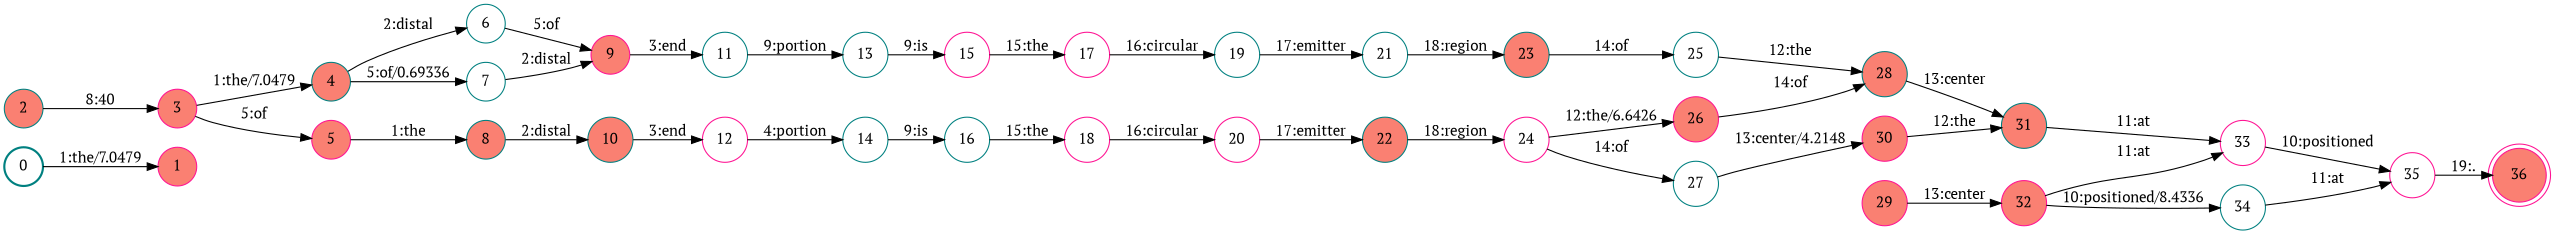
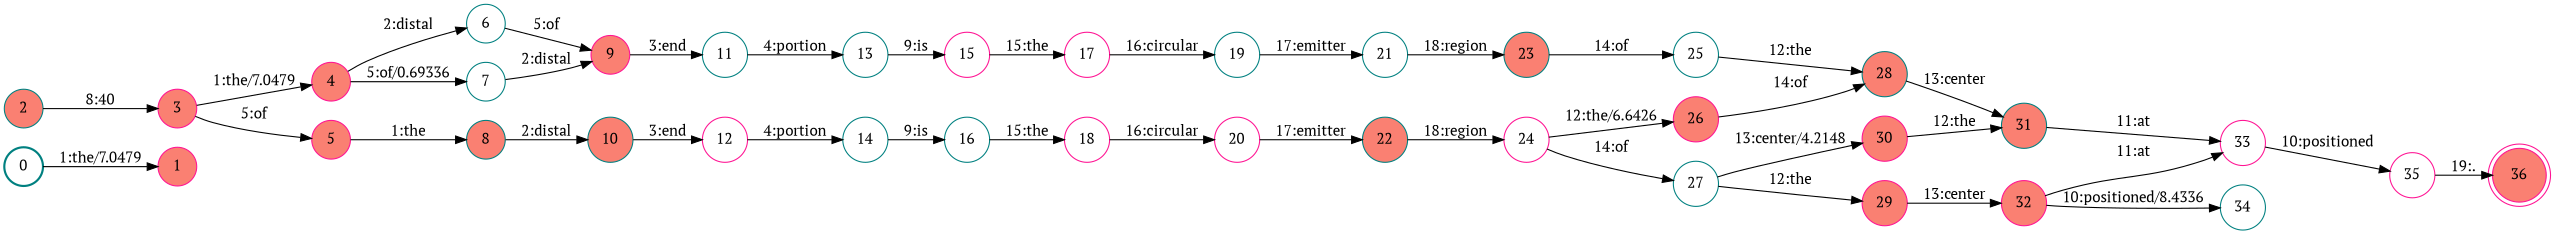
edge "11" -> "13": label "9:portion" -> "4:portion"
node "4": color teal -> deeppink
edge "27" -> "29": added, label "12:the"
edge "34" -> "35": removed, label "11:at"
